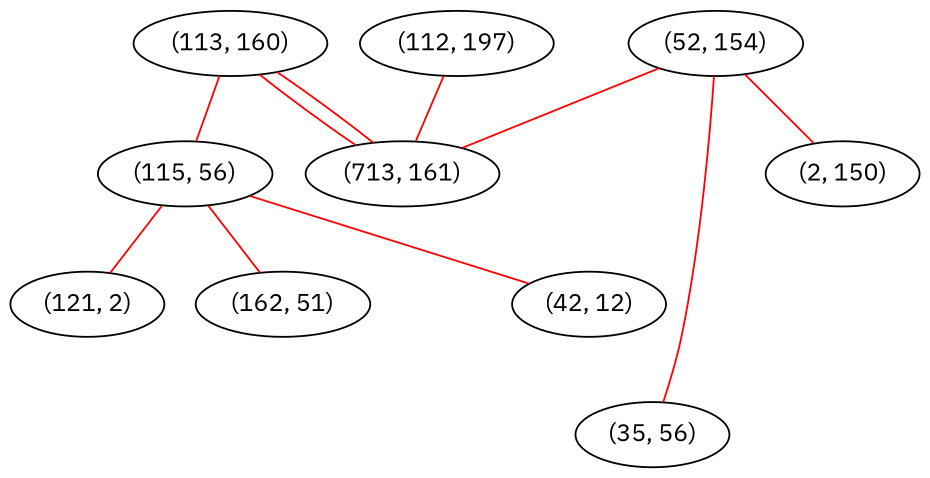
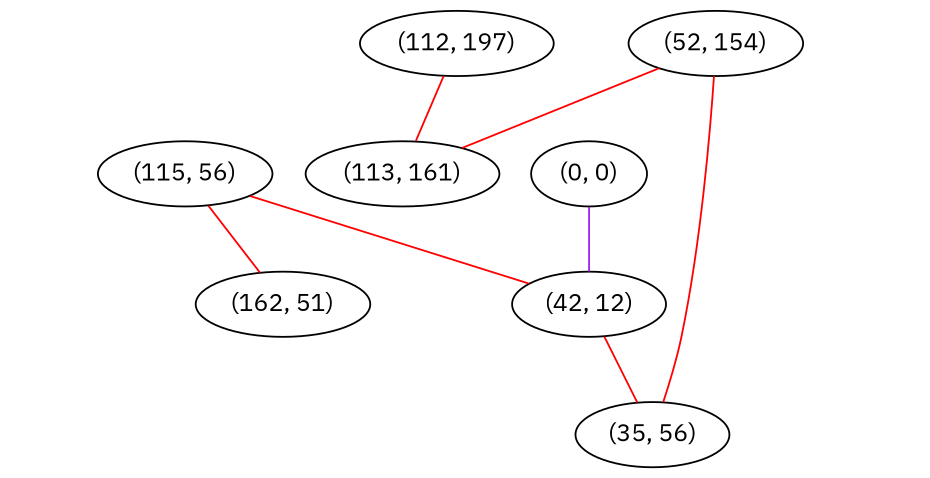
node "(113, 160)": removed
node "(713, 161)": label "(713, 161)" -> "(113, 161)"
node "(0, 0)": added
node "(2, 150)": removed
node "(121, 2)": removed
edge "(42, 12)" -- "(35, 56)": added
